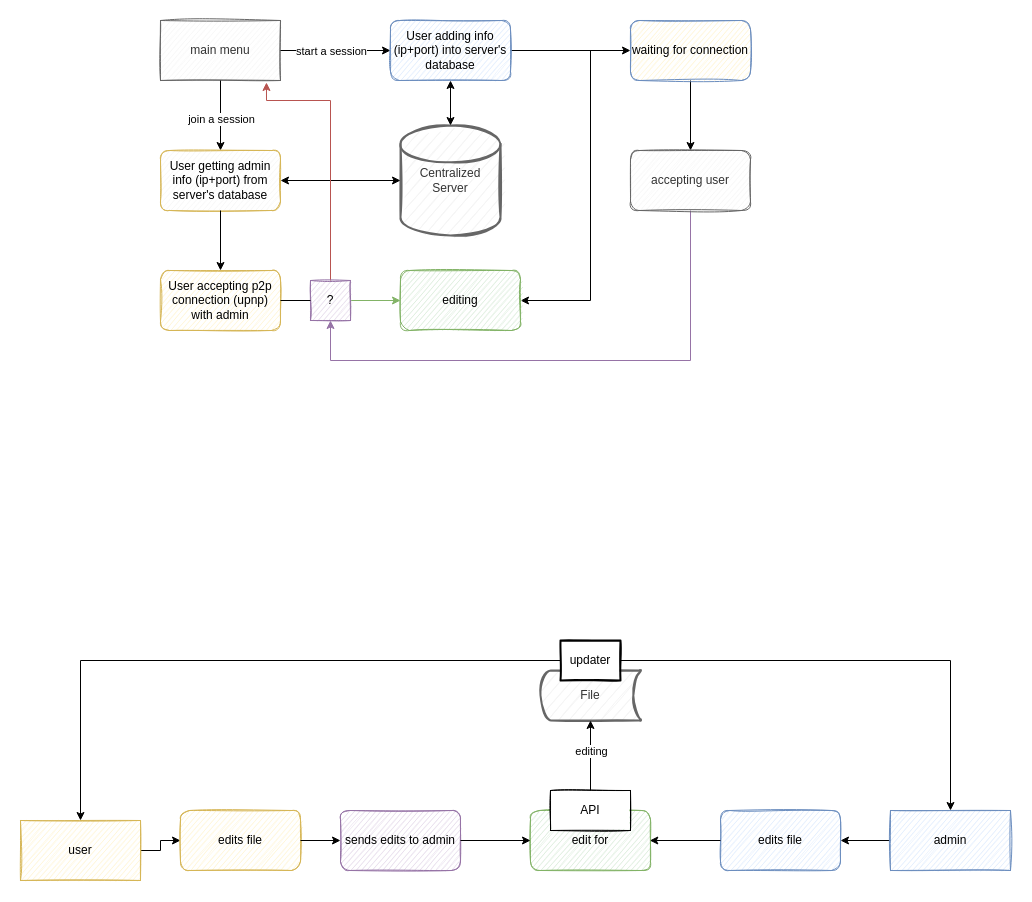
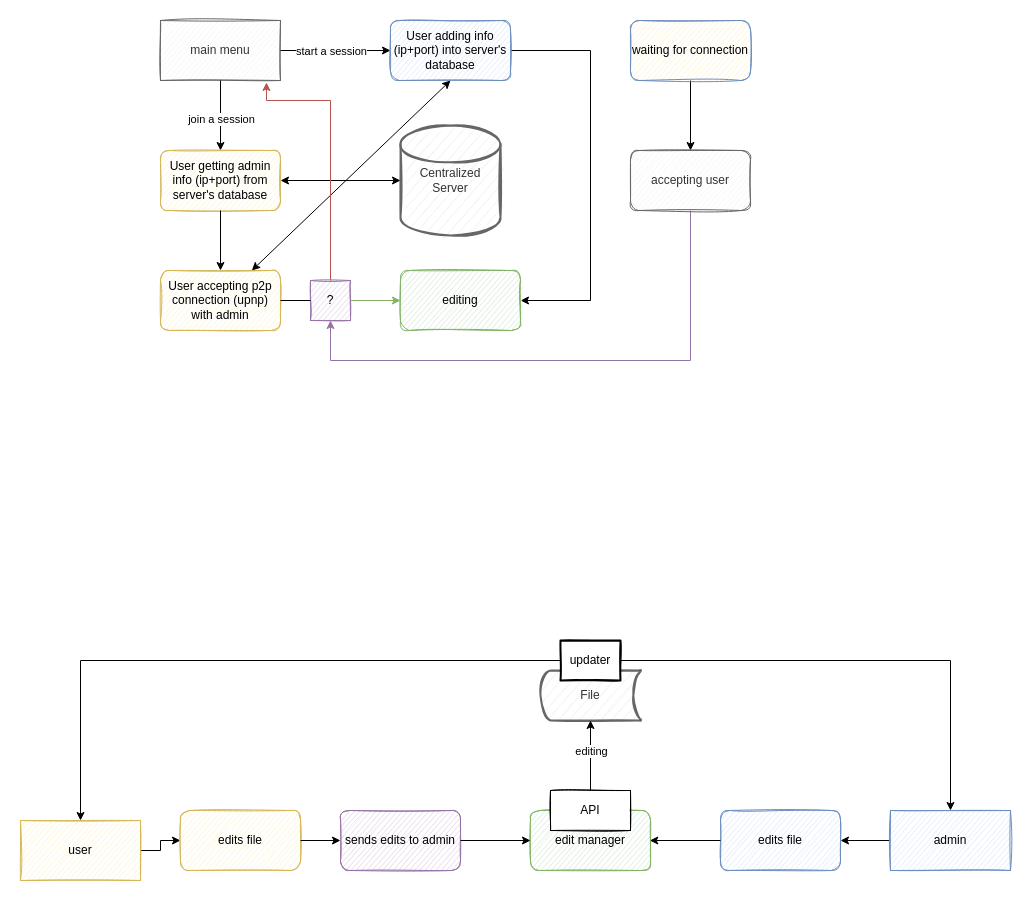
edge "User adding info (ip+port) into server's database" -> "waiting for connection": removed
edge "User adding info (ip+port) into server's database" -- "Centralized Server": now "User adding info (ip+port) into server's database" -- "User accepting p2p connection (upnp) with admin"
node "User getting admin info (ip+port) from server's database": fillcolor #f5f5f5 -> #fff2cc
node "edit for": label "edit for" -> "edit manager"
